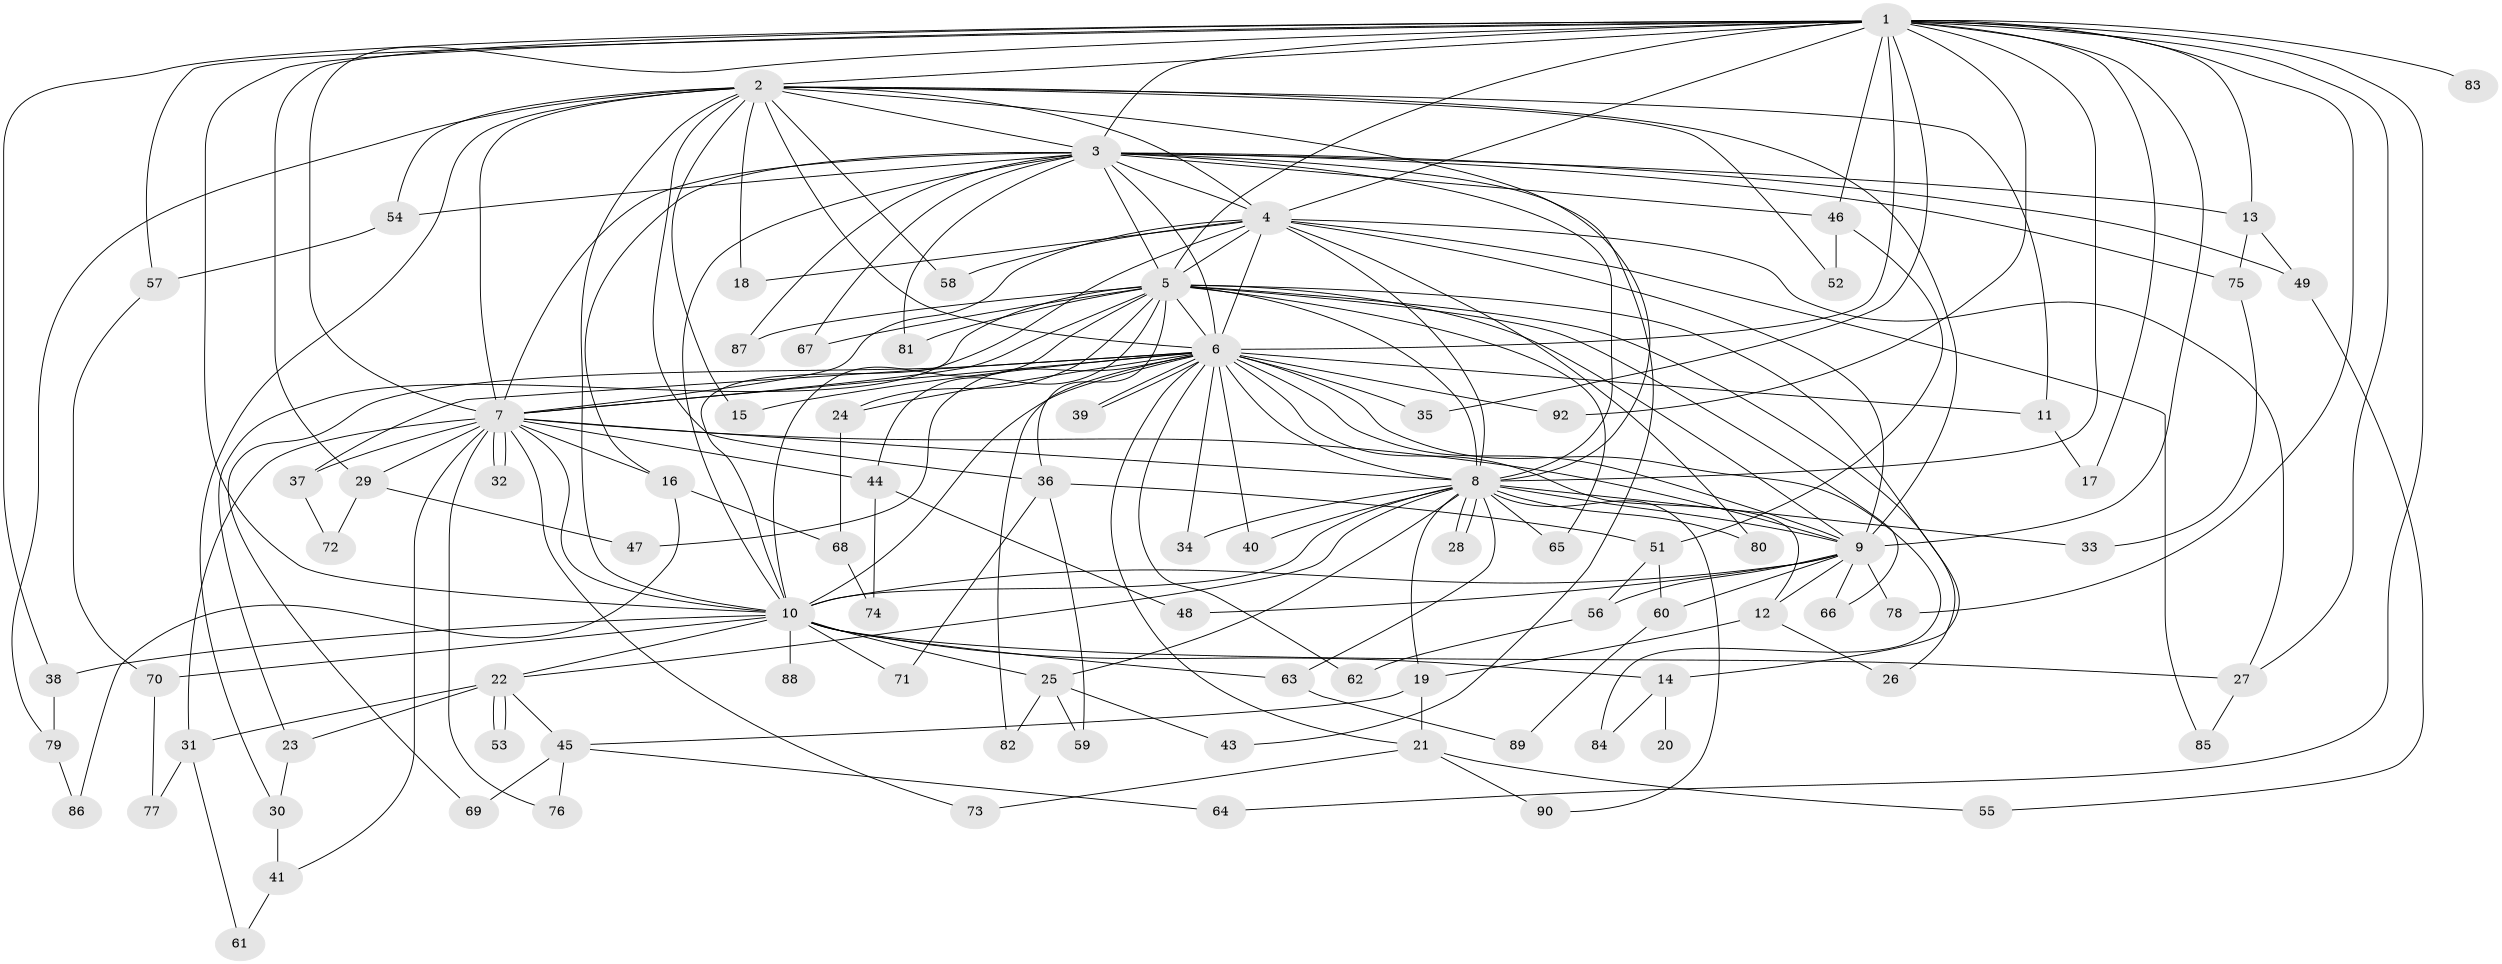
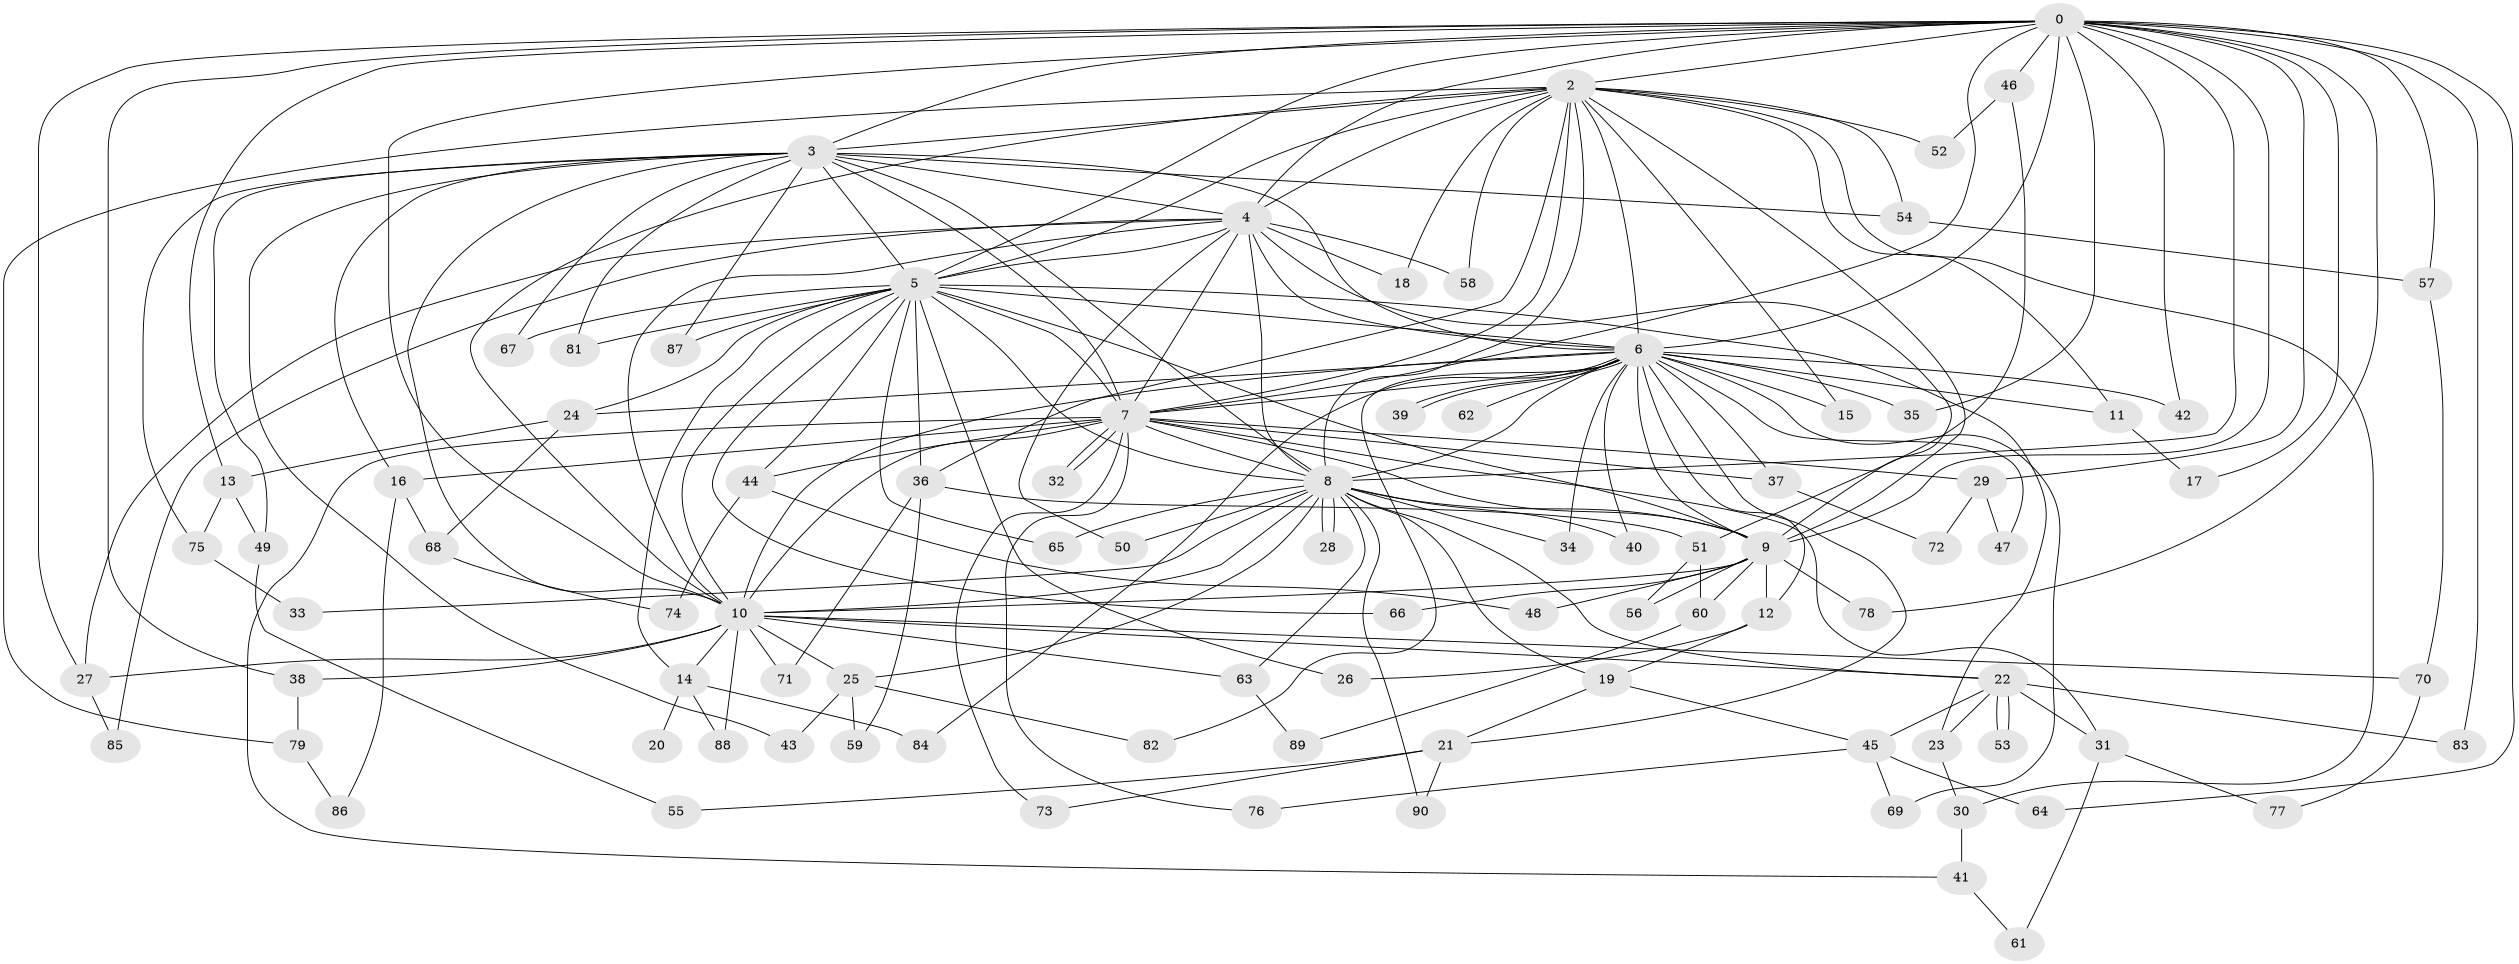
node "1": label "1" -> "0"
edge "2" -- "5": added
edge "3" -- "13": now "24" -- "13"
edge "3" -- "46": removed
node "92": label "92" -> "42"
node "80": label "80" -> "50"
edge "56" -- "62": removed
edge "14" -- "88": added
edge "22" -- "83": added
